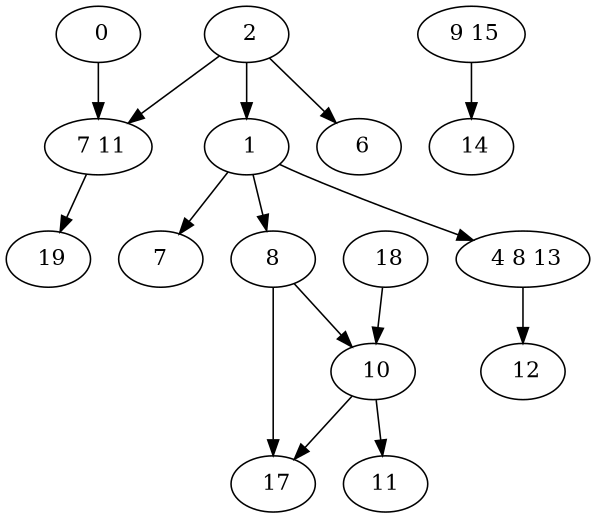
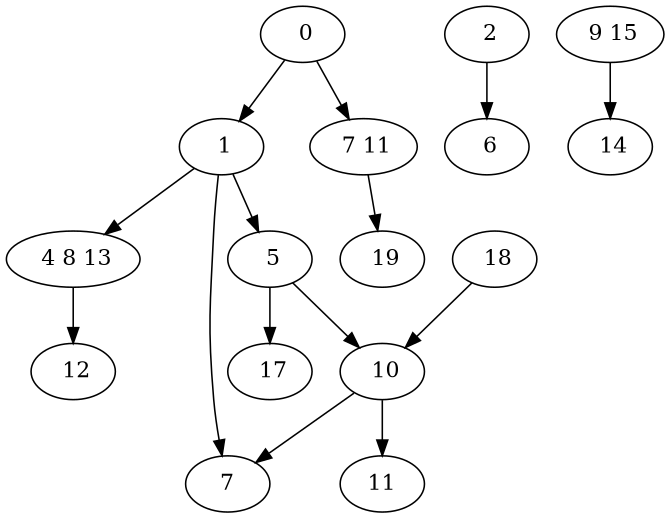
edge "2" -> "1": now "0" -> "1"
edge "2" -> "7 11": removed
node "8": label "8" -> "5"
edge "10" -> "17": now "10" -> "7"
